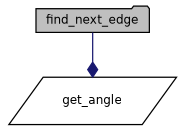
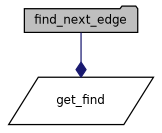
node "get_angle": label "get_angle" -> "get_find"
